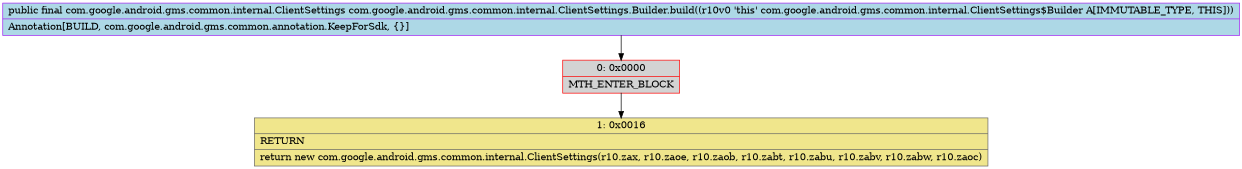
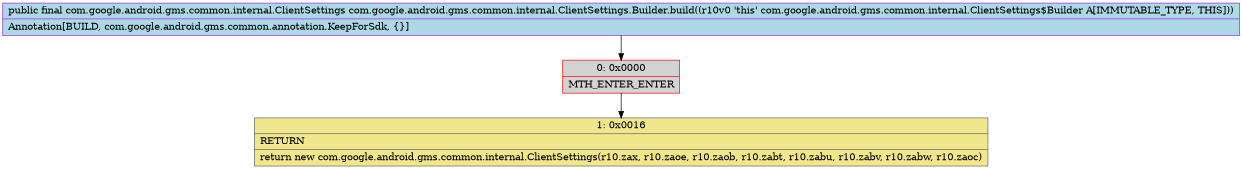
node "0: 0x0000": text "MTH_ENTER_BLOCK" -> "MTH_ENTER_ENTER"
